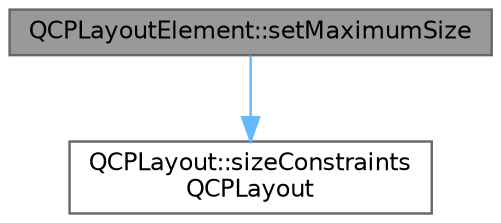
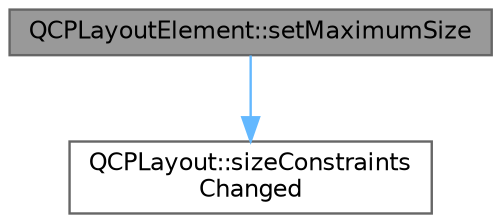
node "QCPLayout::sizeConstraints QCPLayout": label "QCPLayout::sizeConstraints QCPLayout" -> "QCPLayout::sizeConstraints Changed"
